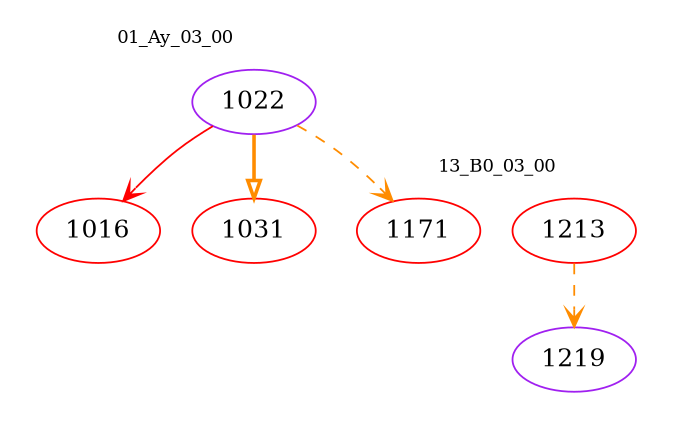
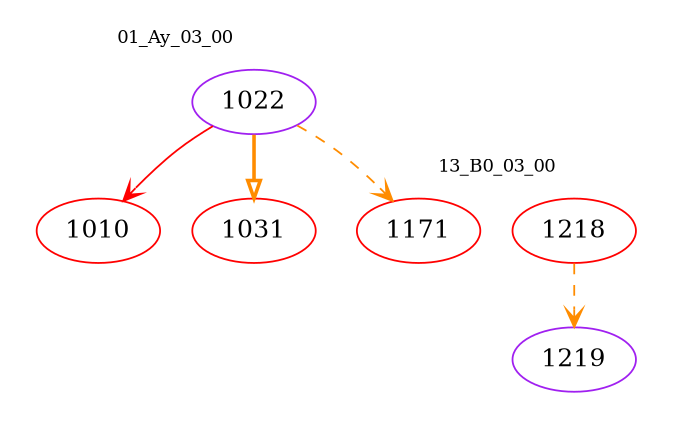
node "1016": label "1016" -> "1010"
node "1213": label "1213" -> "1218"
